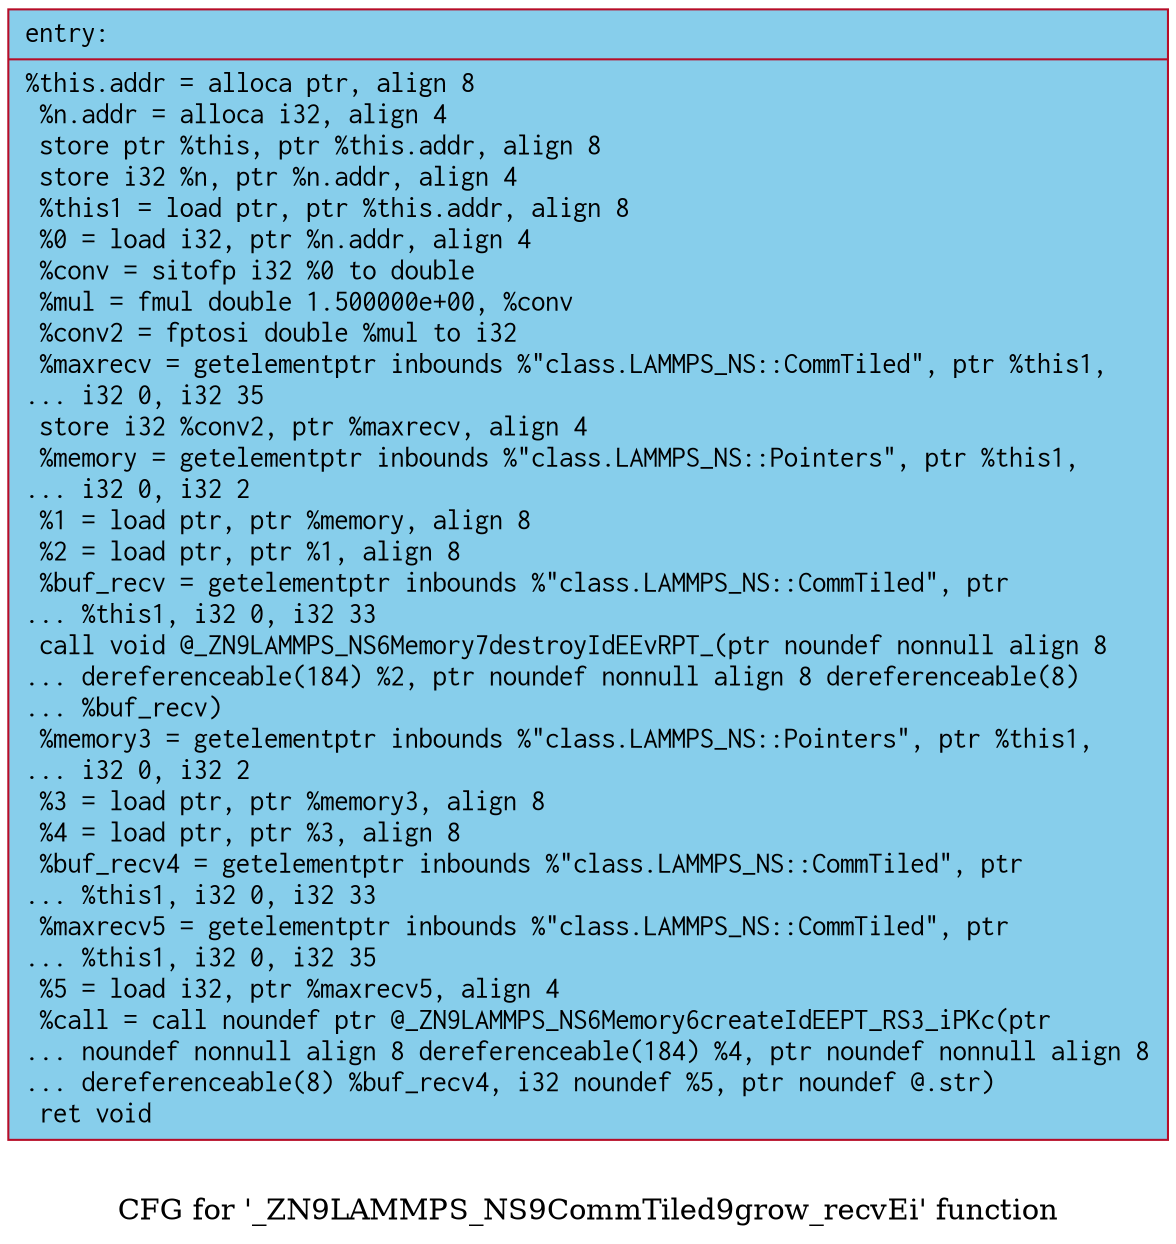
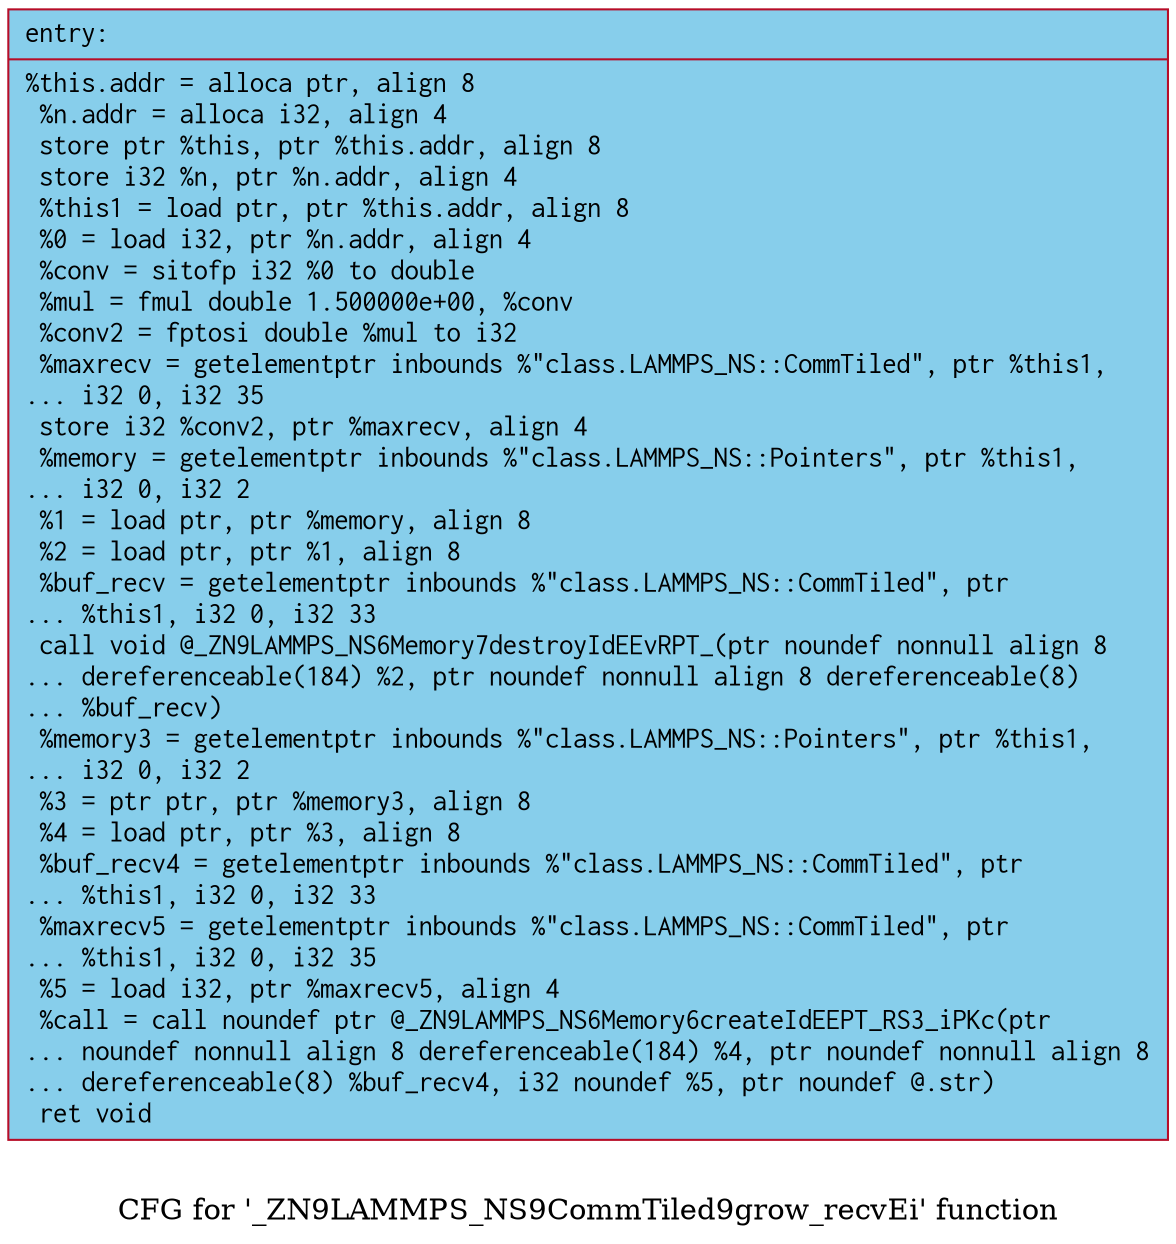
node "entry:": text "%3 = load ptr, ptr %memory3, align 8" -> "%3 = ptr ptr, ptr %memory3, align 8"
